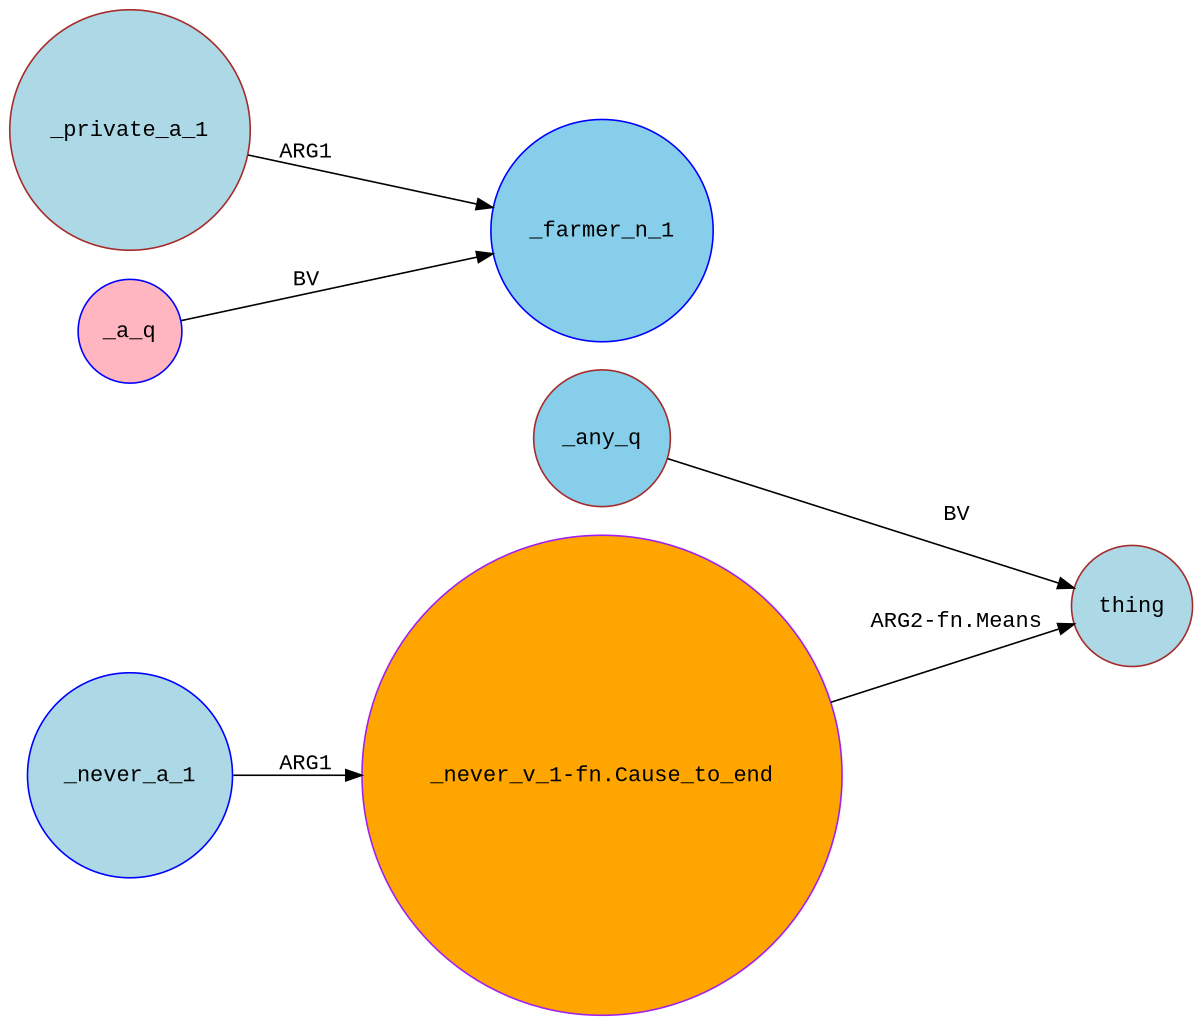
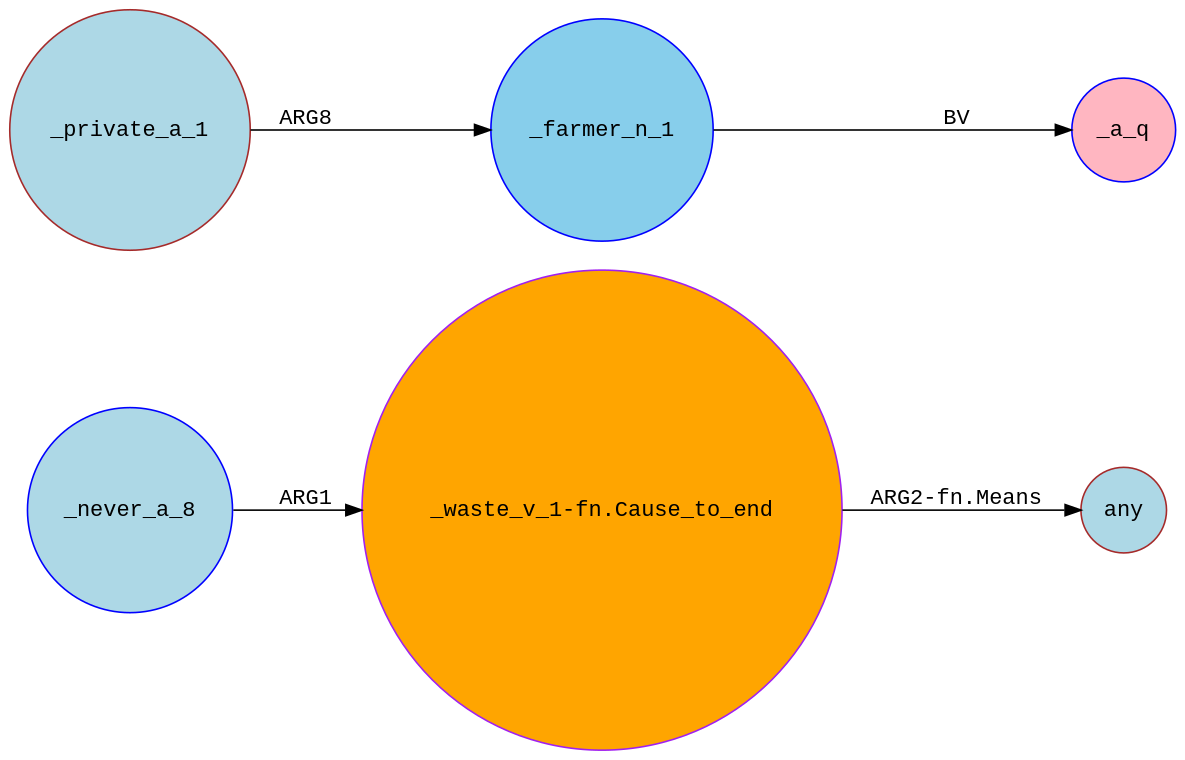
edge "_private_a_1" -> "_farmer_n_1": label "ARG1" -> "ARG8"
edge "_a_q" -> "_farmer_n_1": reversed
node "_any_q": removed
node "thing": label "thing" -> "any"
node "_never_a_1": label "_never_a_1" -> "_never_a_8"
node "_never_v_1-fn.Cause_to_end": label "_never_v_1-fn.Cause_to_end" -> "_waste_v_1-fn.Cause_to_end"
